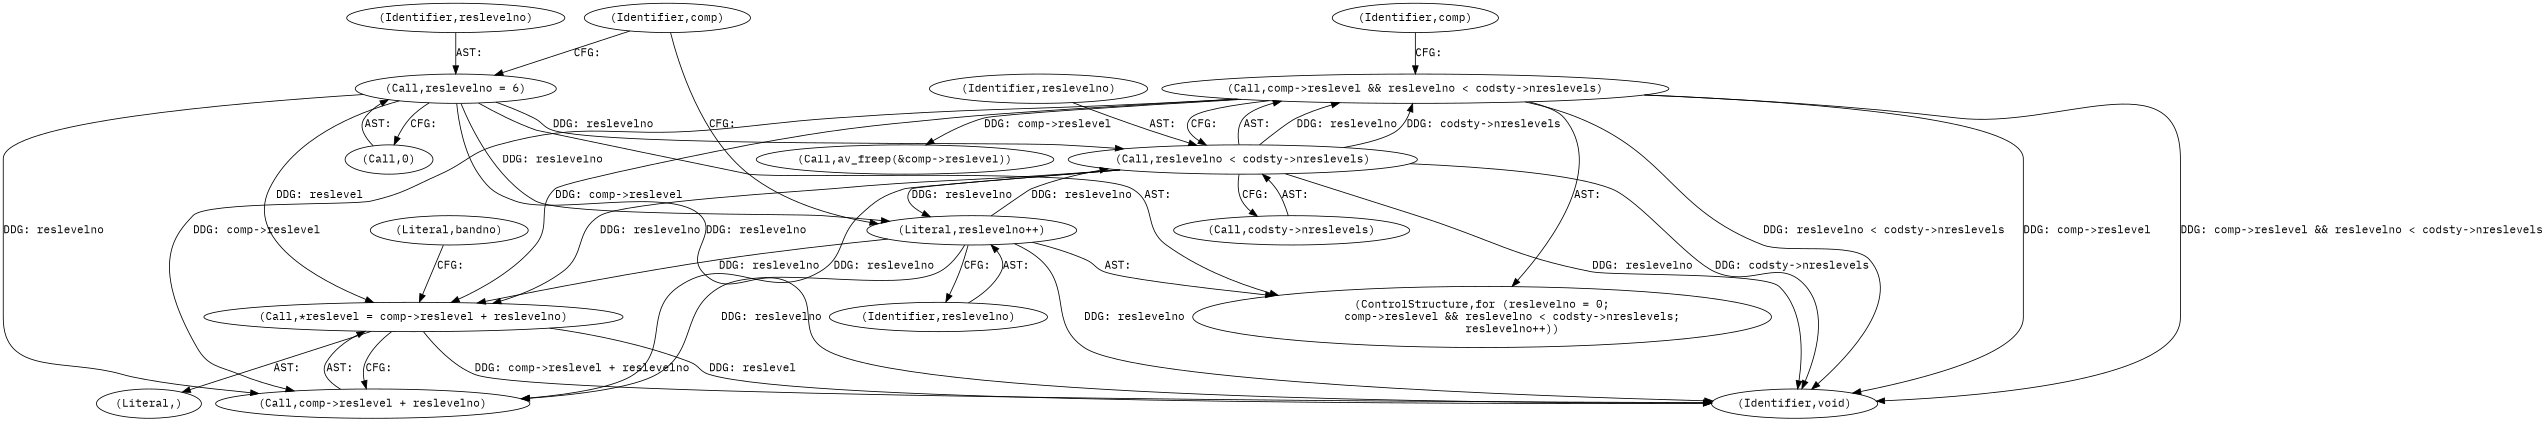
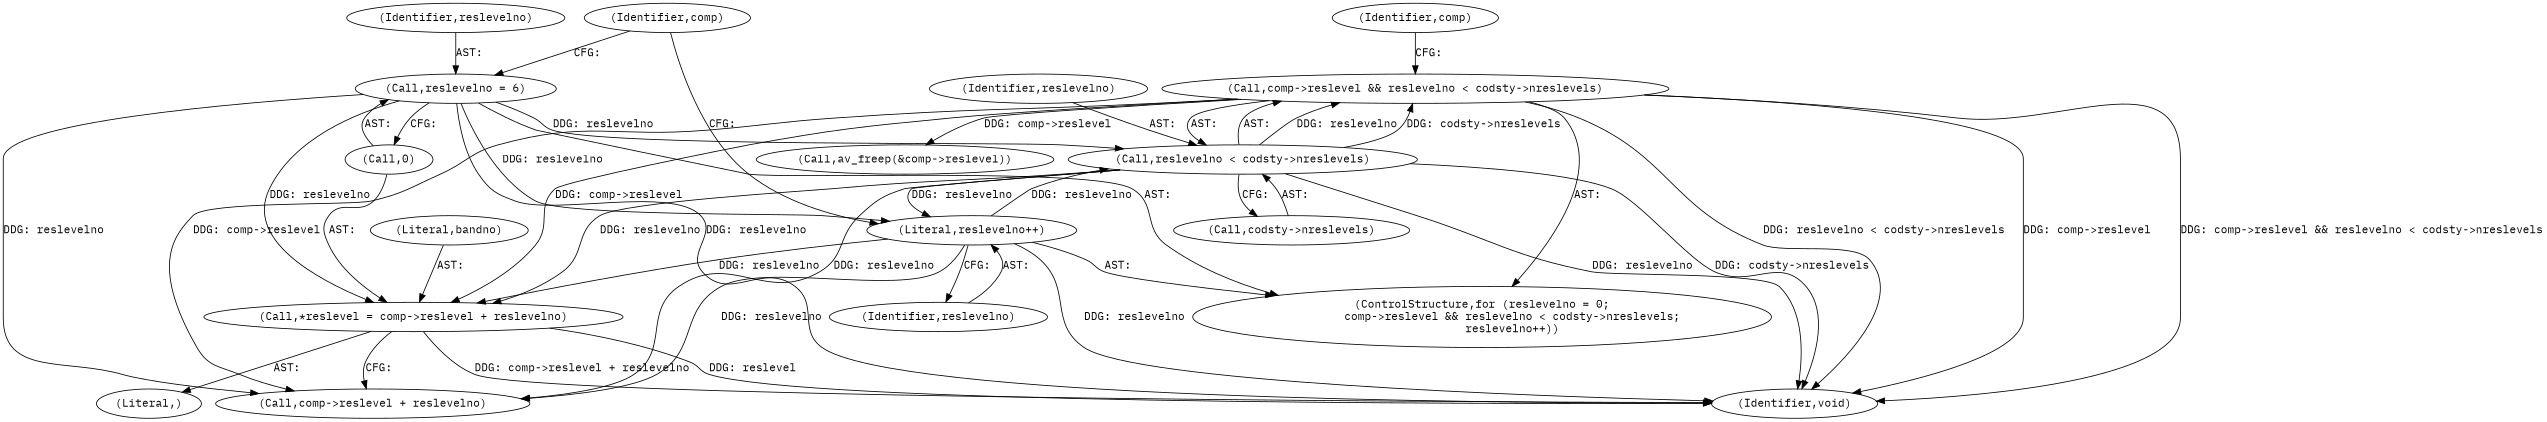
edge "(Call,comp->reslevel && reslevelno < codsty->nreslevels)" -> "(Call,reslevelno < codsty->nreslevels)": label "CFG: " -> "AST: "
edge "(Call,reslevelno = 6)" -> "(Call,*reslevel = comp->reslevel + reslevelno)": label "DDG: reslevel" -> "DDG: reslevelno"
edge "(Literal,bandno)" -> "(Call,*reslevel = comp->reslevel + reslevelno)": label "CFG: " -> "AST: "
edge "(Call,comp->reslevel + reslevelno)" -> "(Call,*reslevel = comp->reslevel + reslevelno)": now "(Call,0)" -> "(Call,*reslevel = comp->reslevel + reslevelno)"
